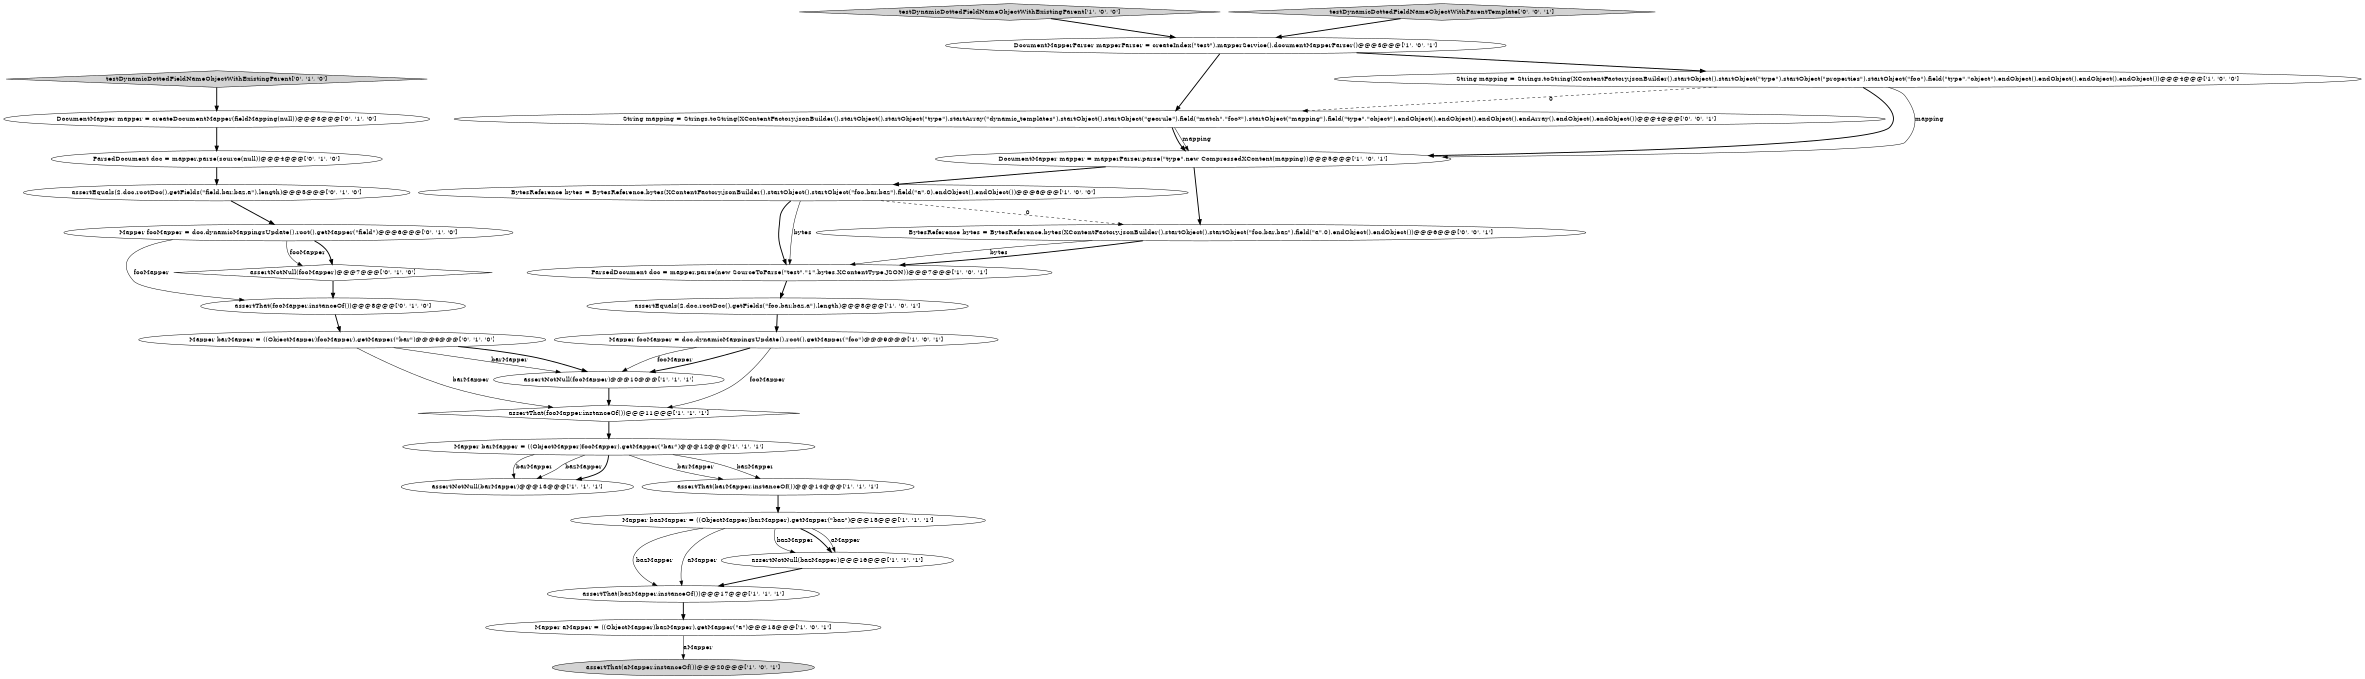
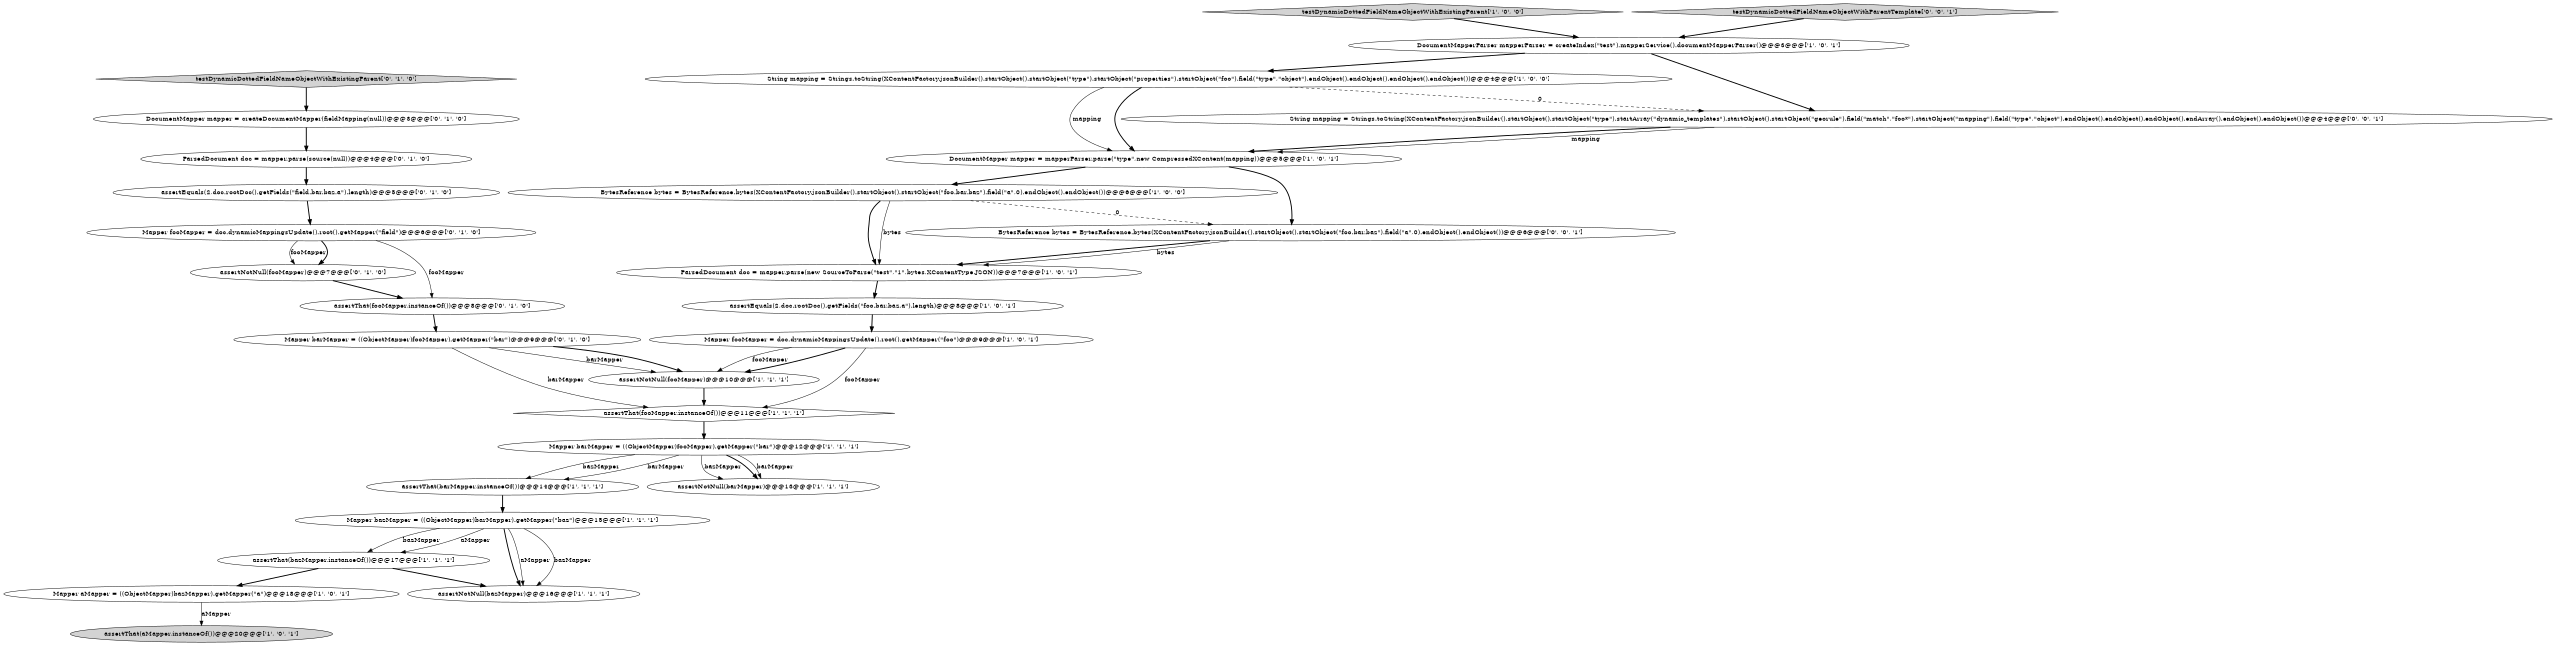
node "assertNotNull(fooMapper)@@@7@@@['0', '1', '0']": shape diamond -> ellipse
edge "assertNotNull(bazMapper)@@@16@@@['1', '1', '1']" -> "assertThat(bazMapper,instanceOf())@@@17@@@['1', '1', '1']": reversed
